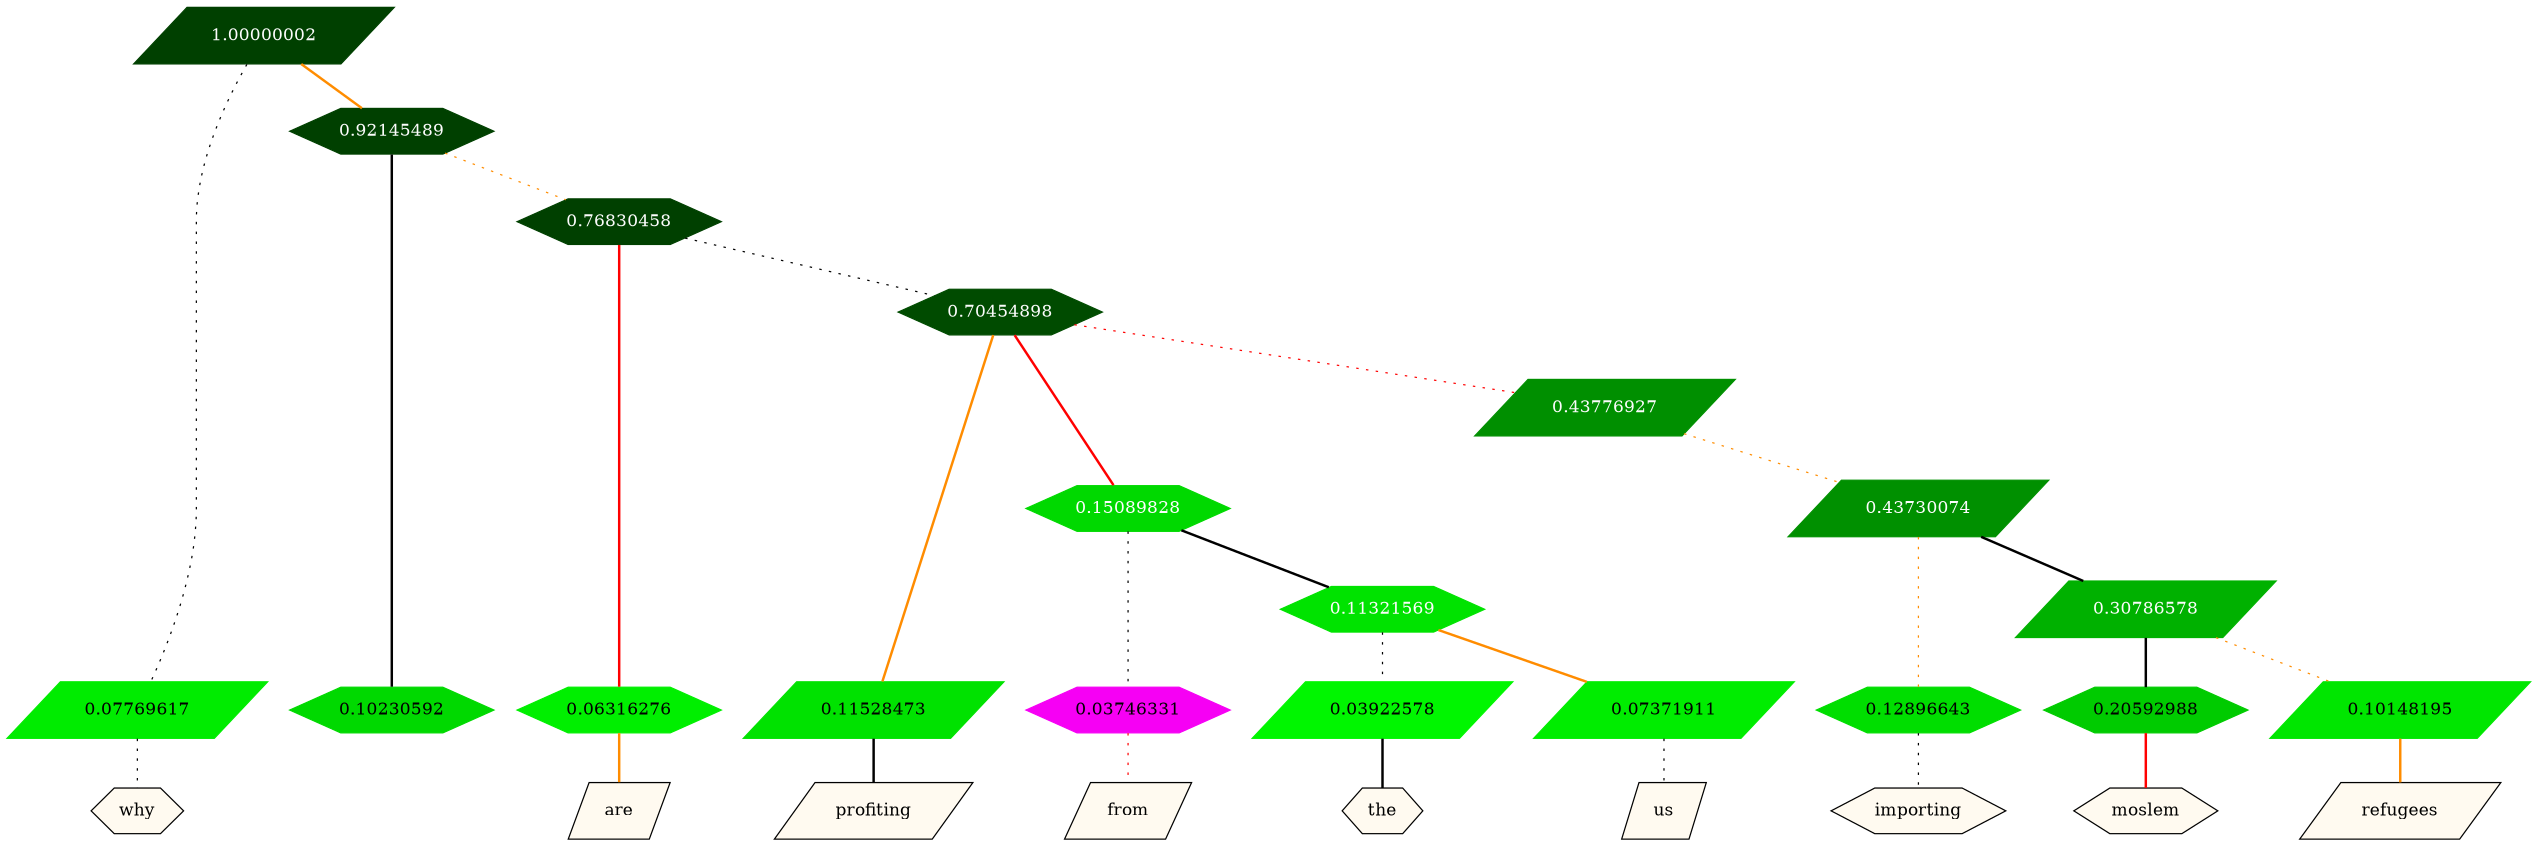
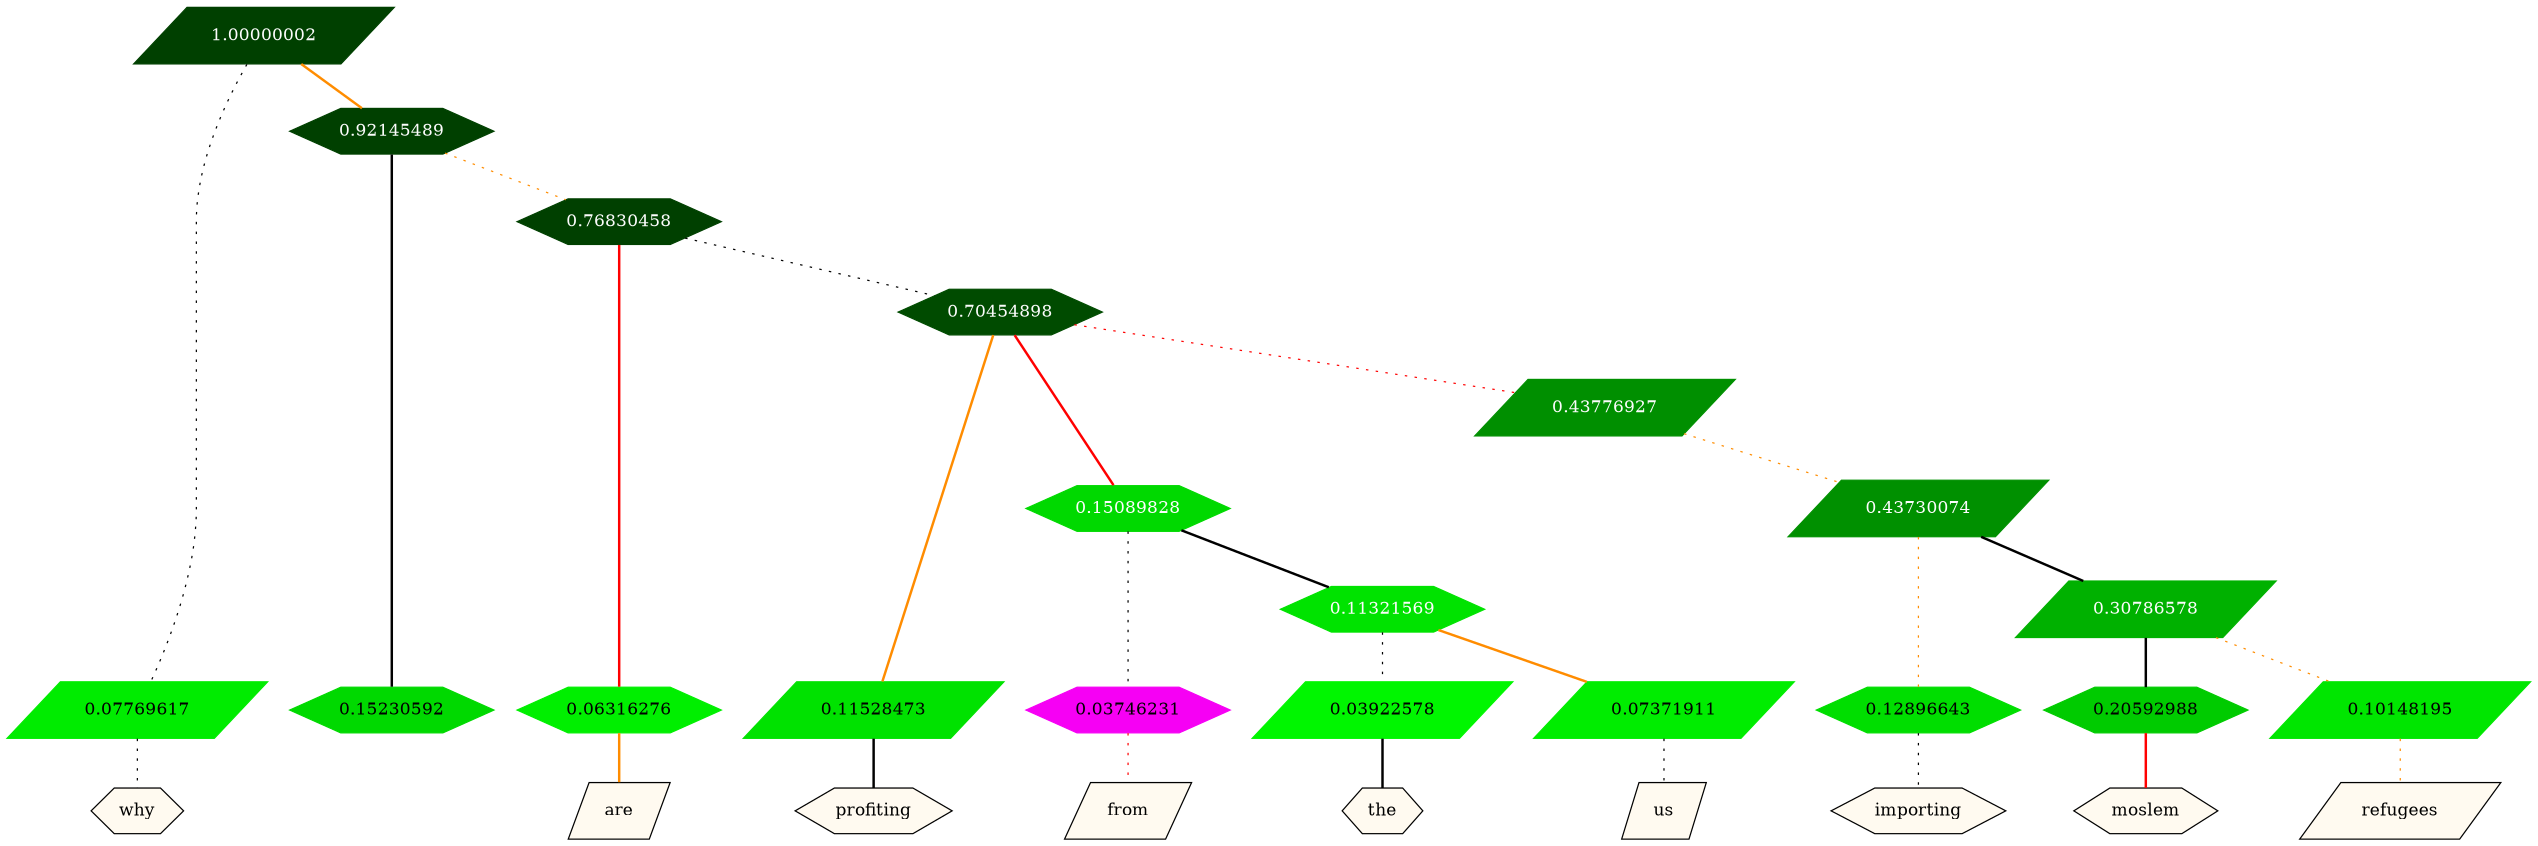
node "0.10230592": label "0.10230592" -> "0.15230592"
node "0.03746331": label "0.03746331" -> "0.03746231"
edge "0.10148195" -- "refugees": style bold -> dotted
node "profiting": shape parallelogram -> hexagon
